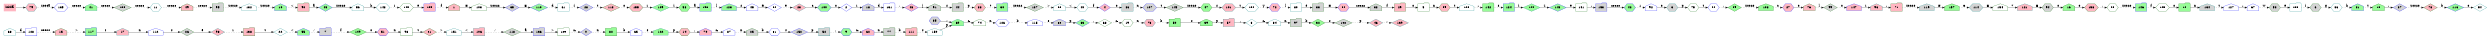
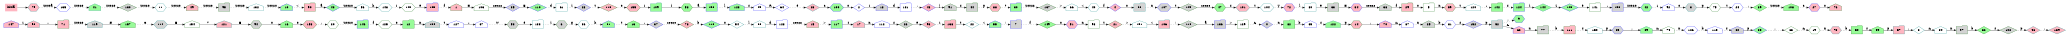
node "109": shape diamond -> folder
node "99": removed
edge "54" -> "68": added, label "l"
edge "150" -> "69": now "150" -> "85"
edge "9" -> "62": now "52" -> "62"
